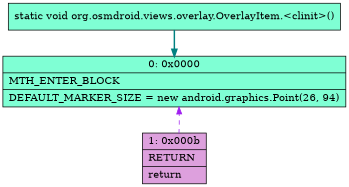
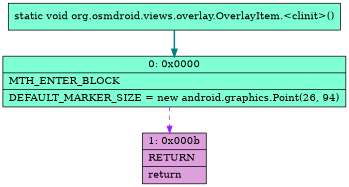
edge "1: 0x000b" -> "0: 0x0000": reversed
